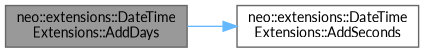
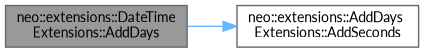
node "neo::extensions::DateTime Extensions::AddSeconds": label "neo::extensions::DateTime Extensions::AddSeconds" -> "neo::extensions::AddDays Extensions::AddSeconds"
